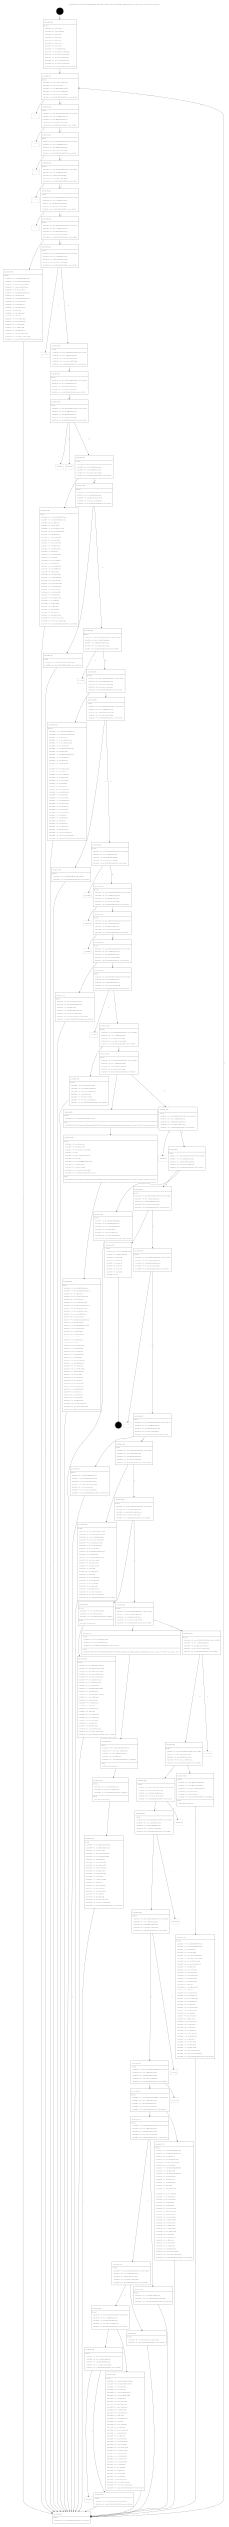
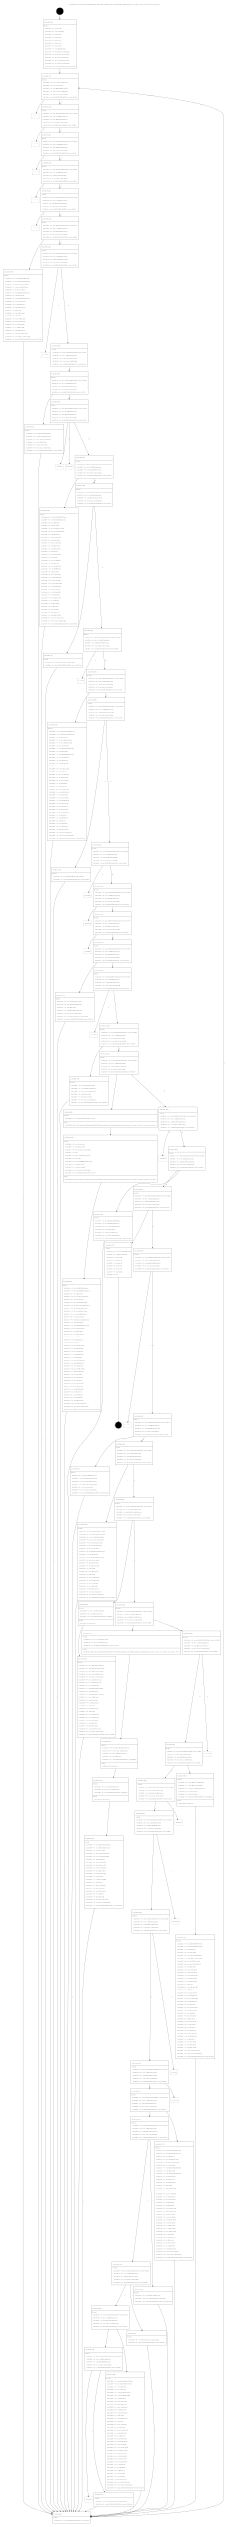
node "0x4019cf [30]": added
